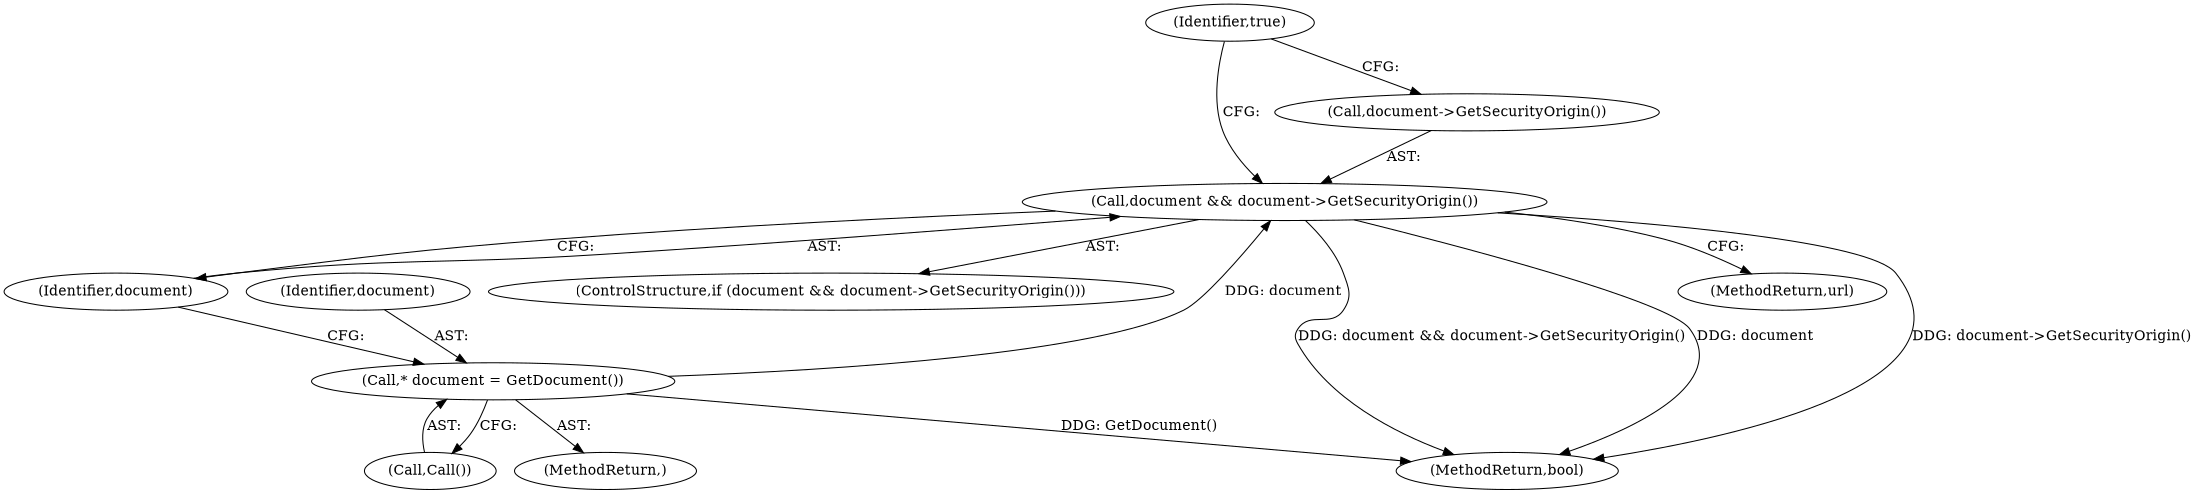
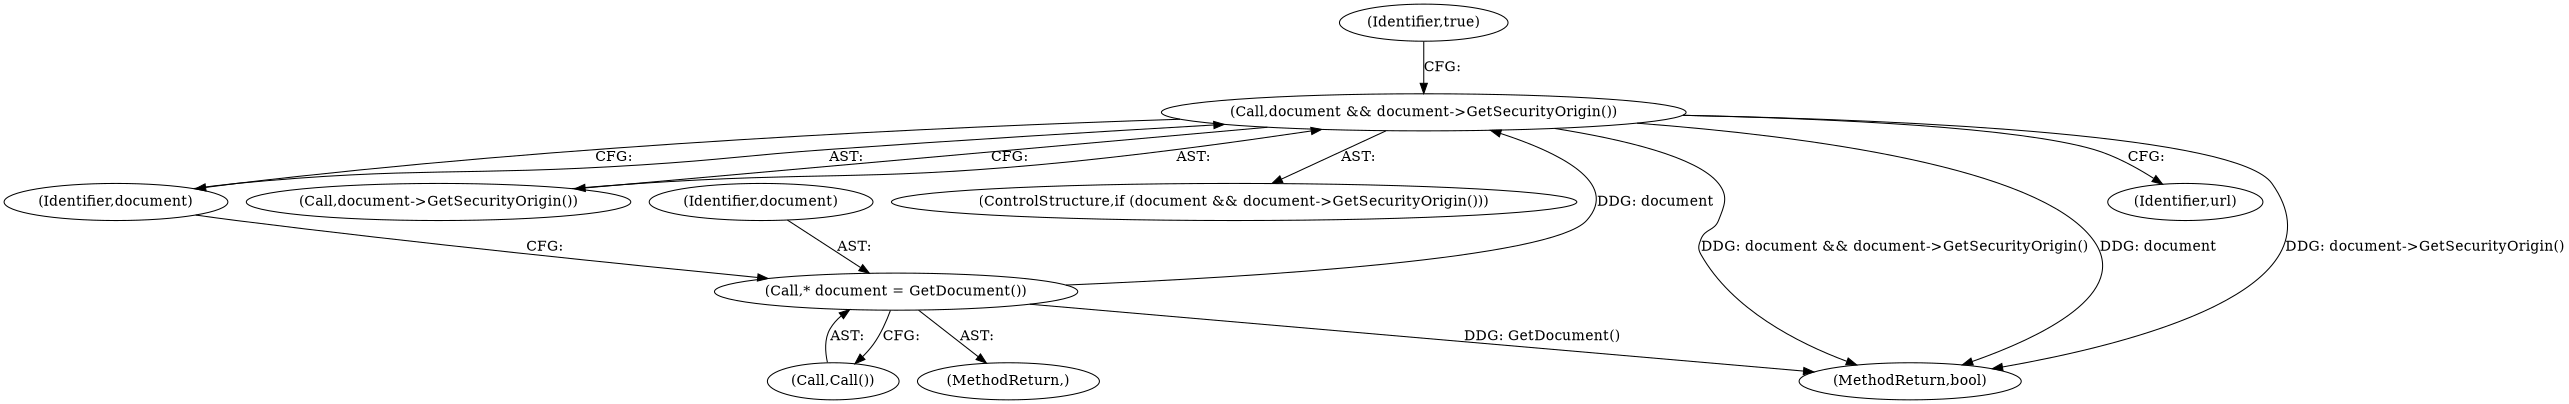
edge "(Identifier,true)" -> "(Call,document->GetSecurityOrigin())": now "(Call,document && document->GetSecurityOrigin())" -> "(Call,document->GetSecurityOrigin())"
node "(MethodReturn,url)": label "(MethodReturn,url)" -> "(Identifier,url)"
